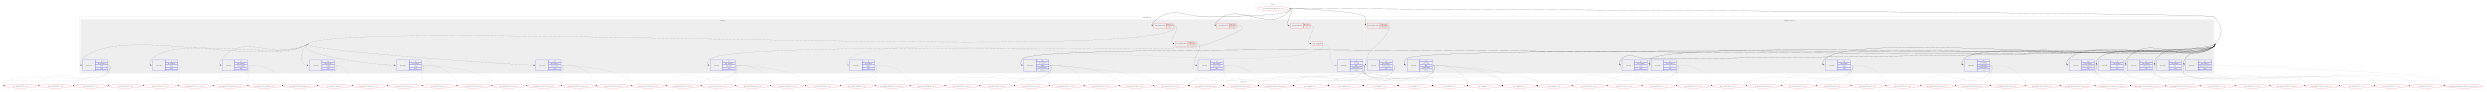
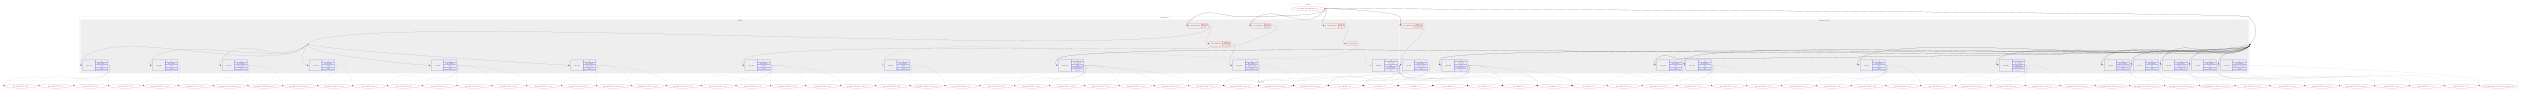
node "dev-haskell/tasty-0.5.2": added
